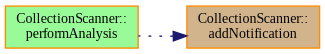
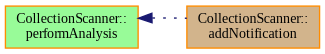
edge "CollectionScanner:: performAnalysis" -> "CollectionScanner:: addNotification": reversed
